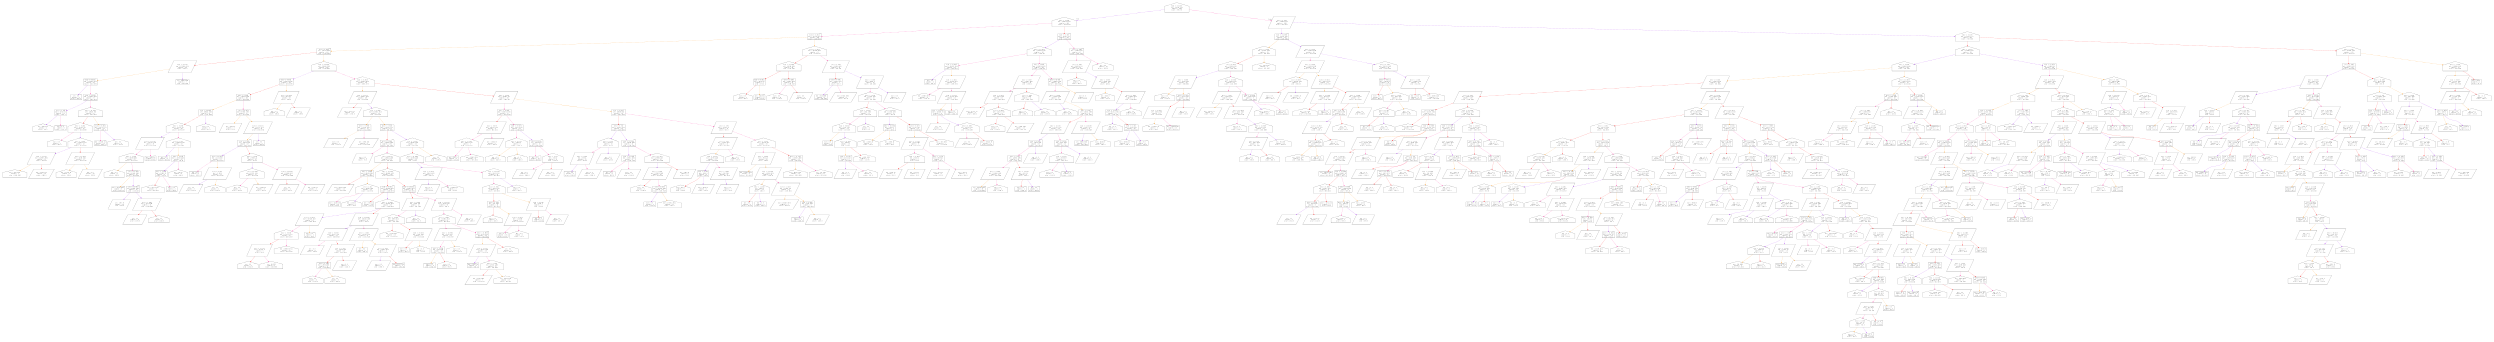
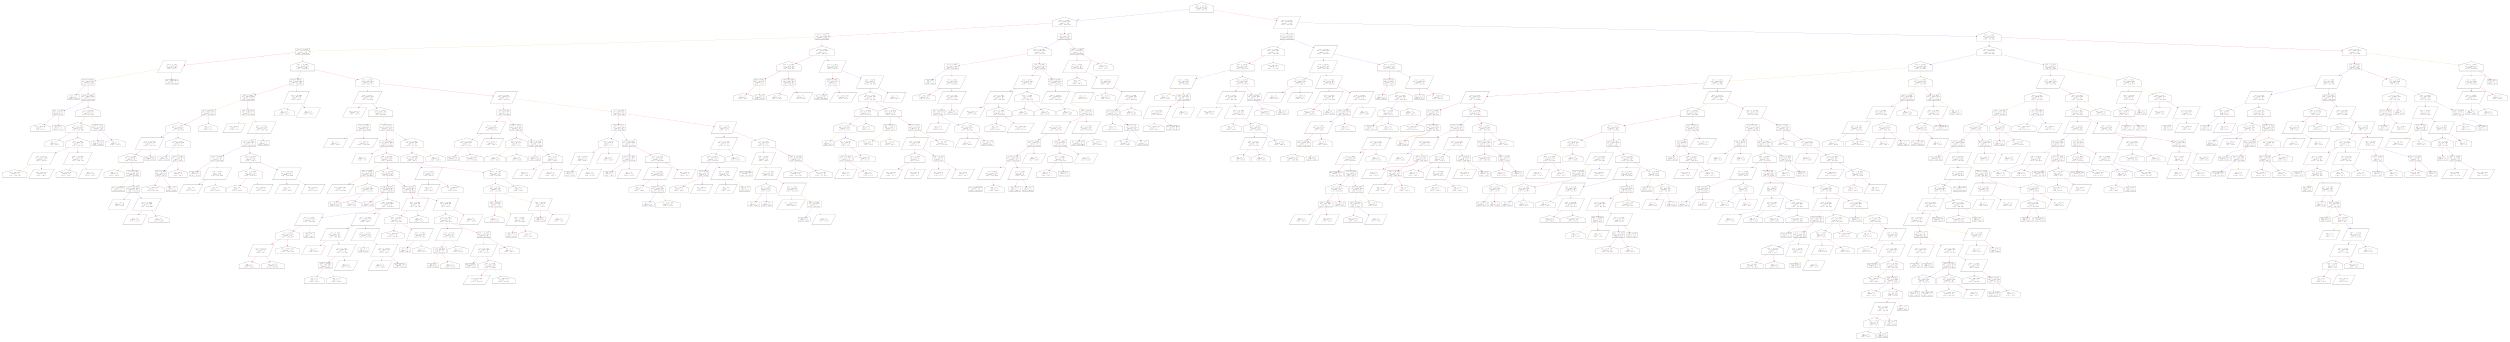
node "mse = 0.0 samples = 2 value = 225.0": added
node "mse = 0.0 samples = 2 value = 84.0": added
